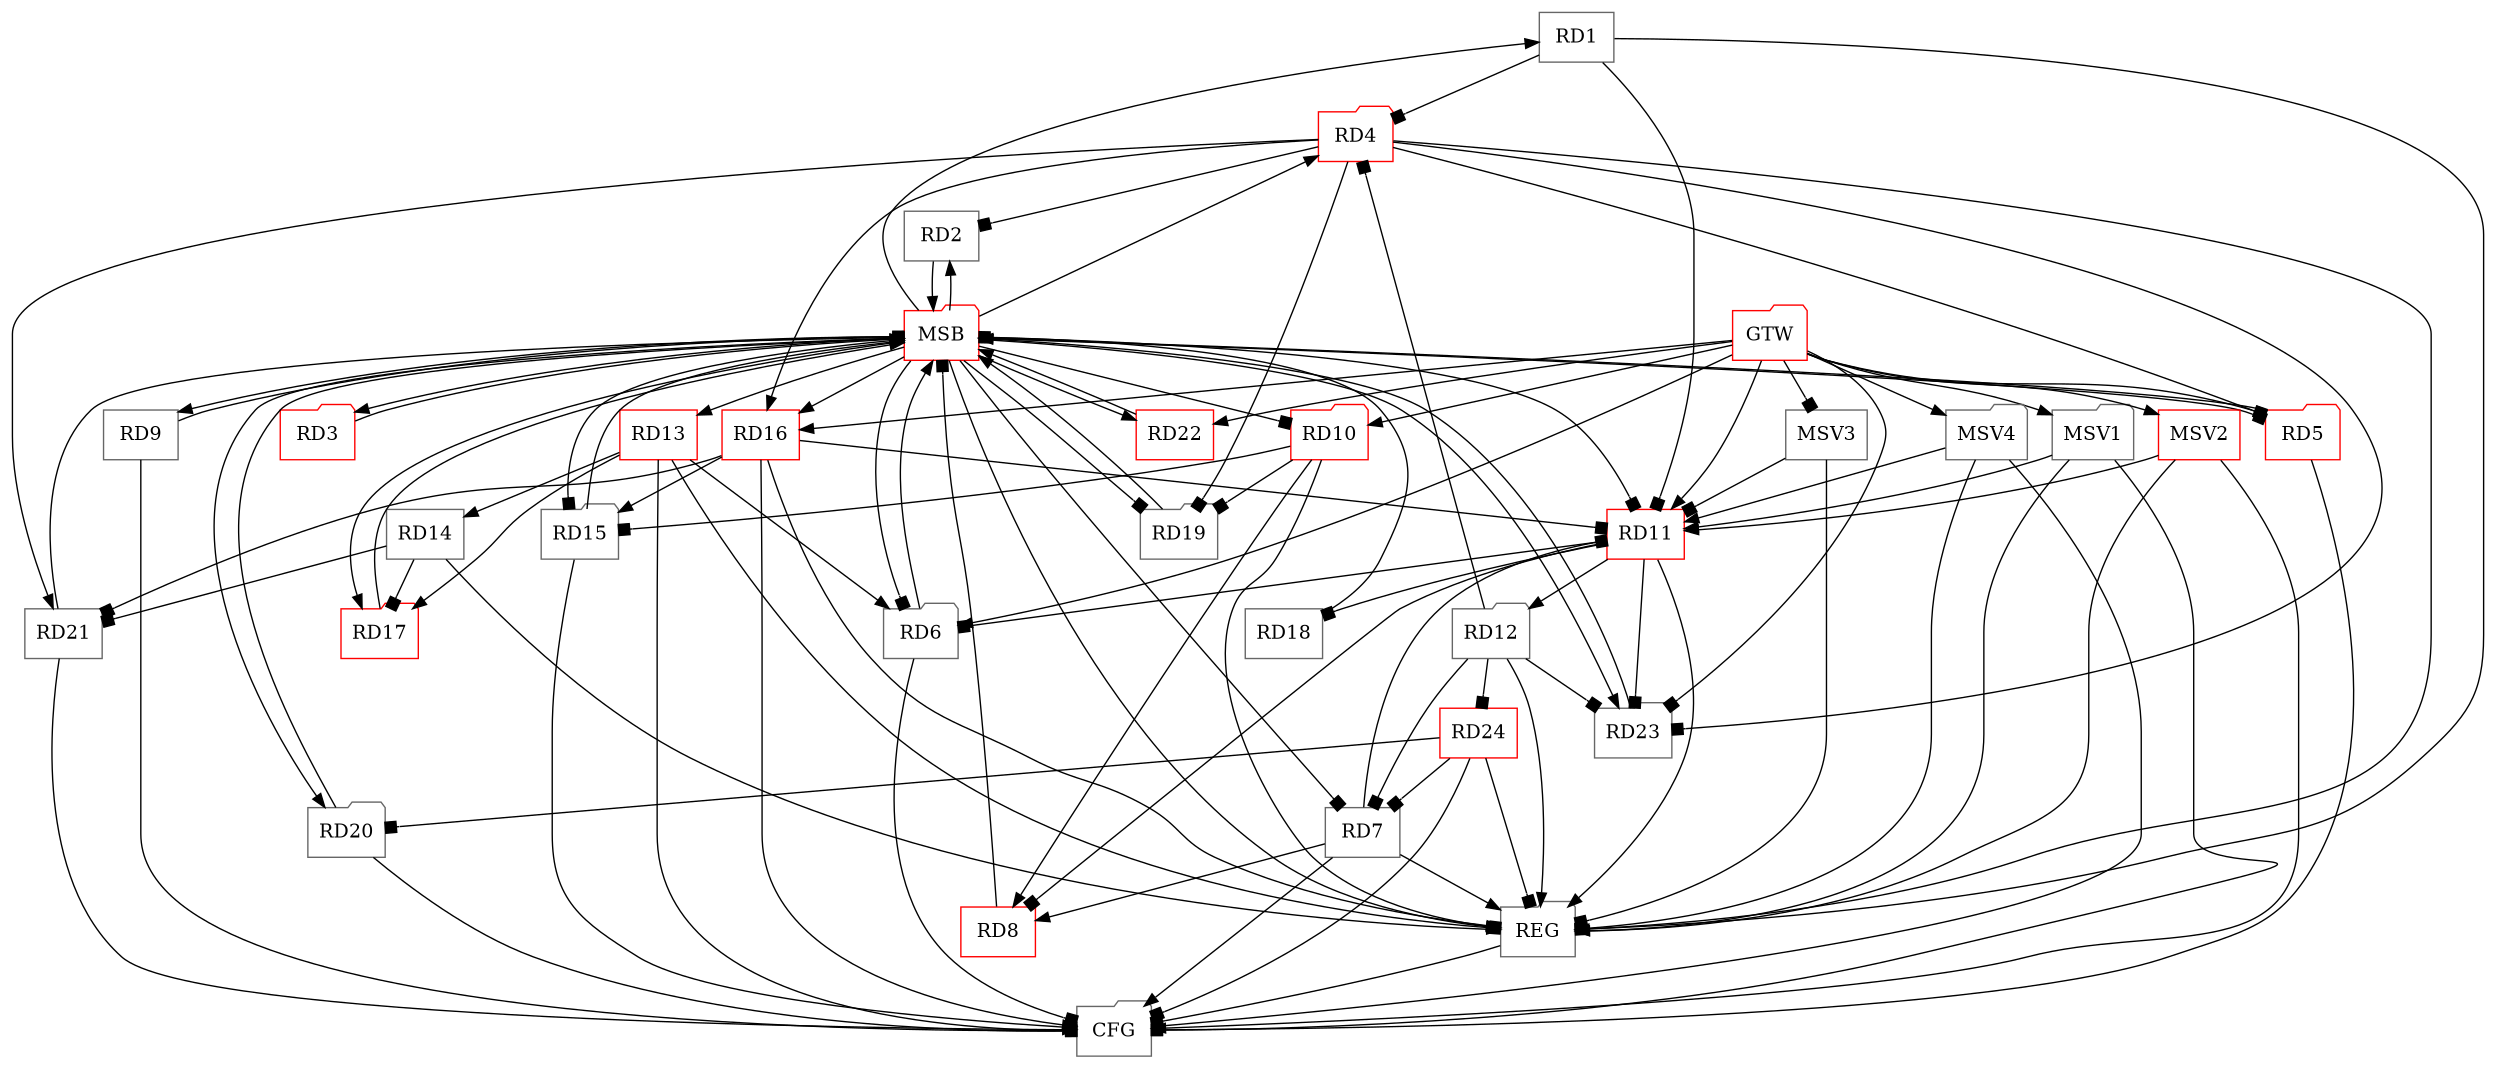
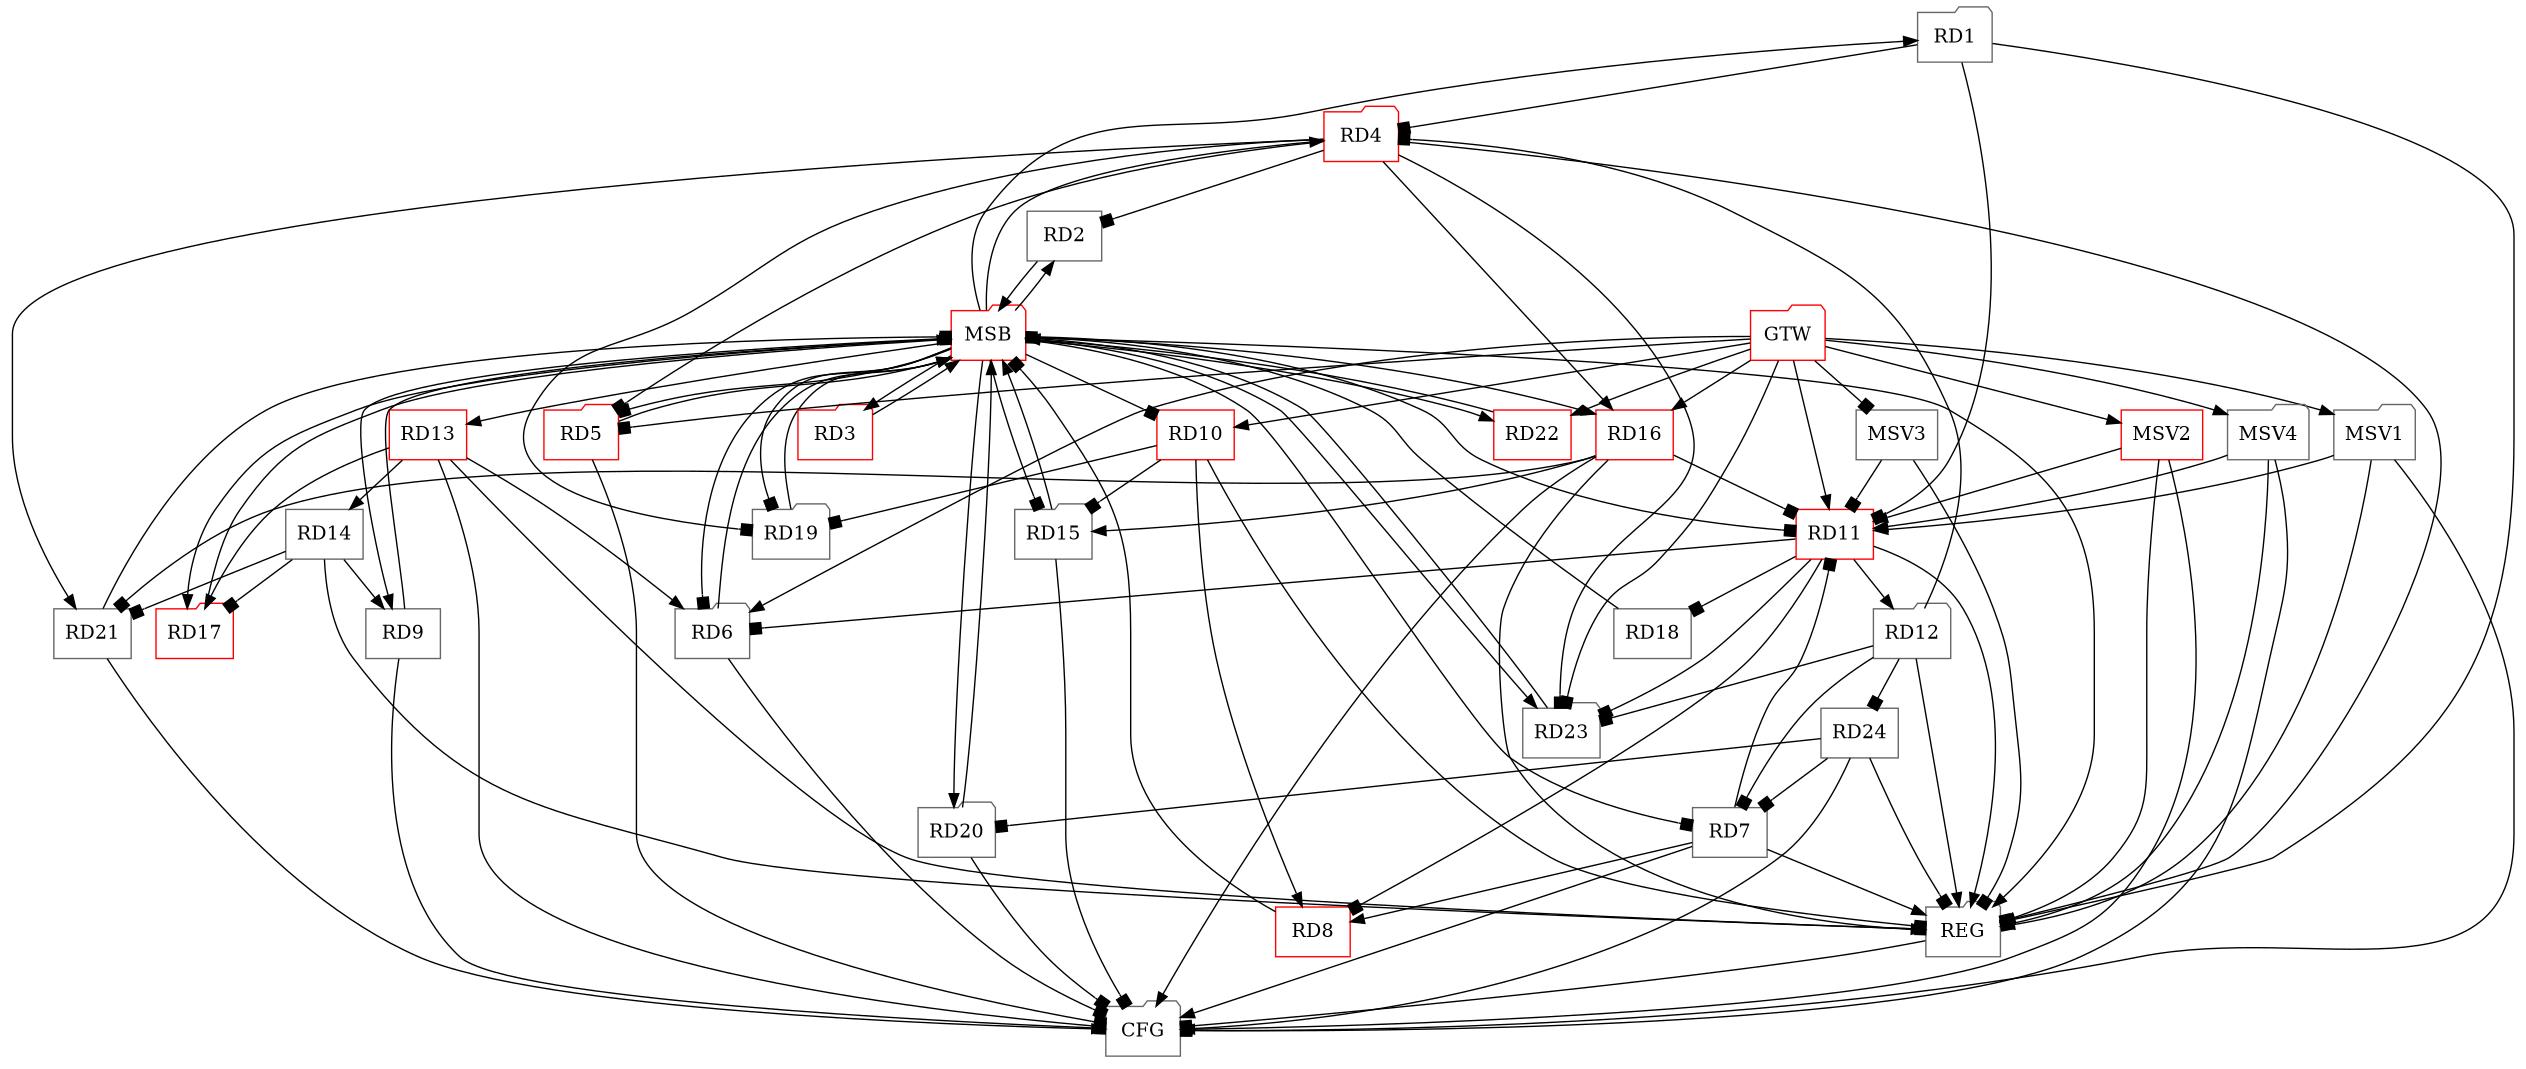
node "RD1": shape box -> folder
node "RD10": shape folder -> box
edge "RD14" -> "RD9": added
node "RD24": color red -> gray40
